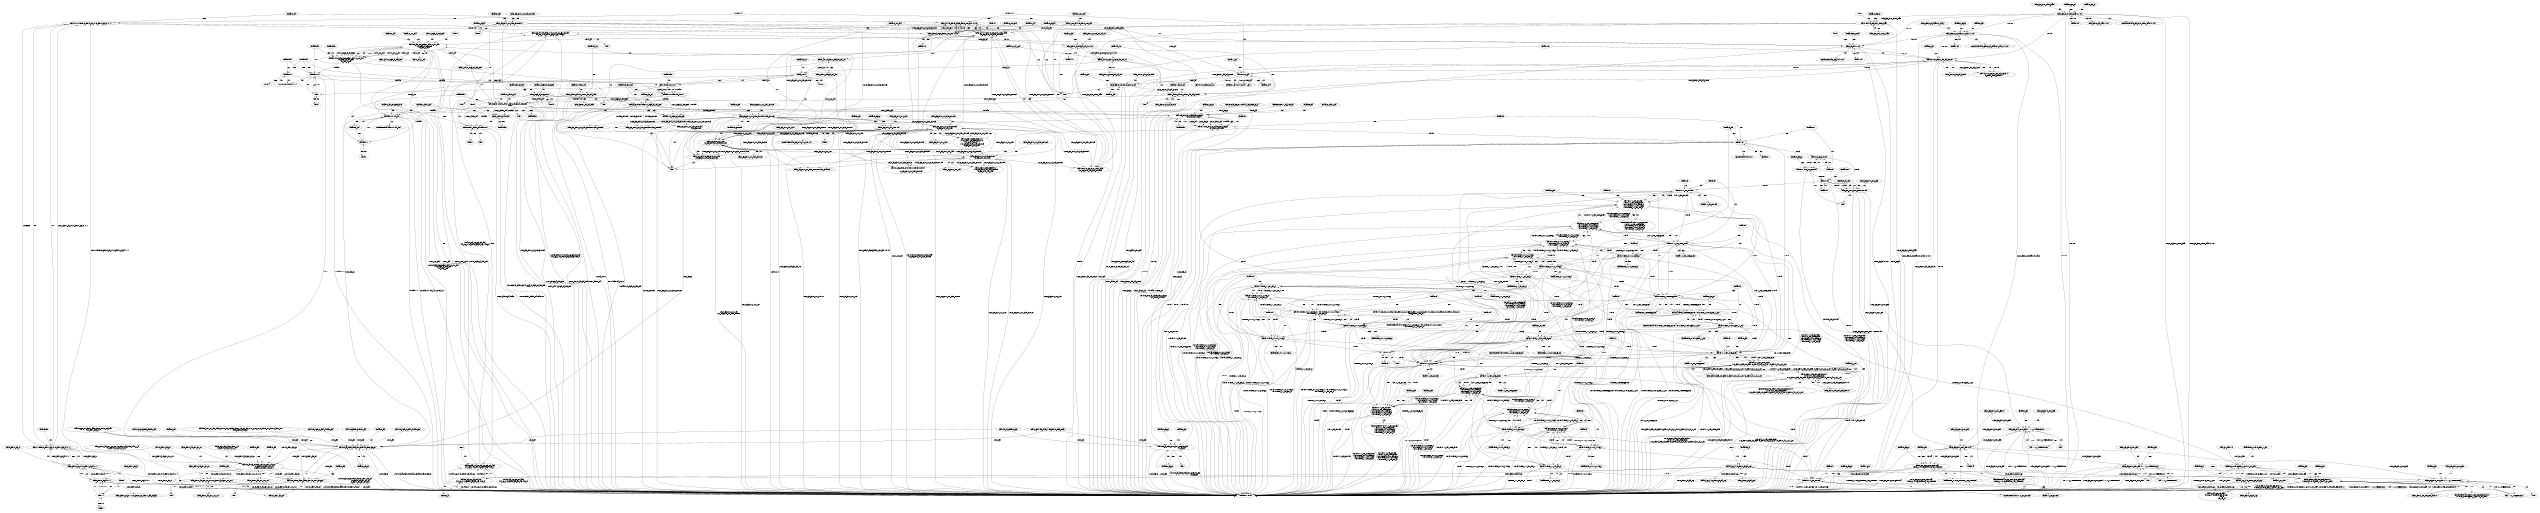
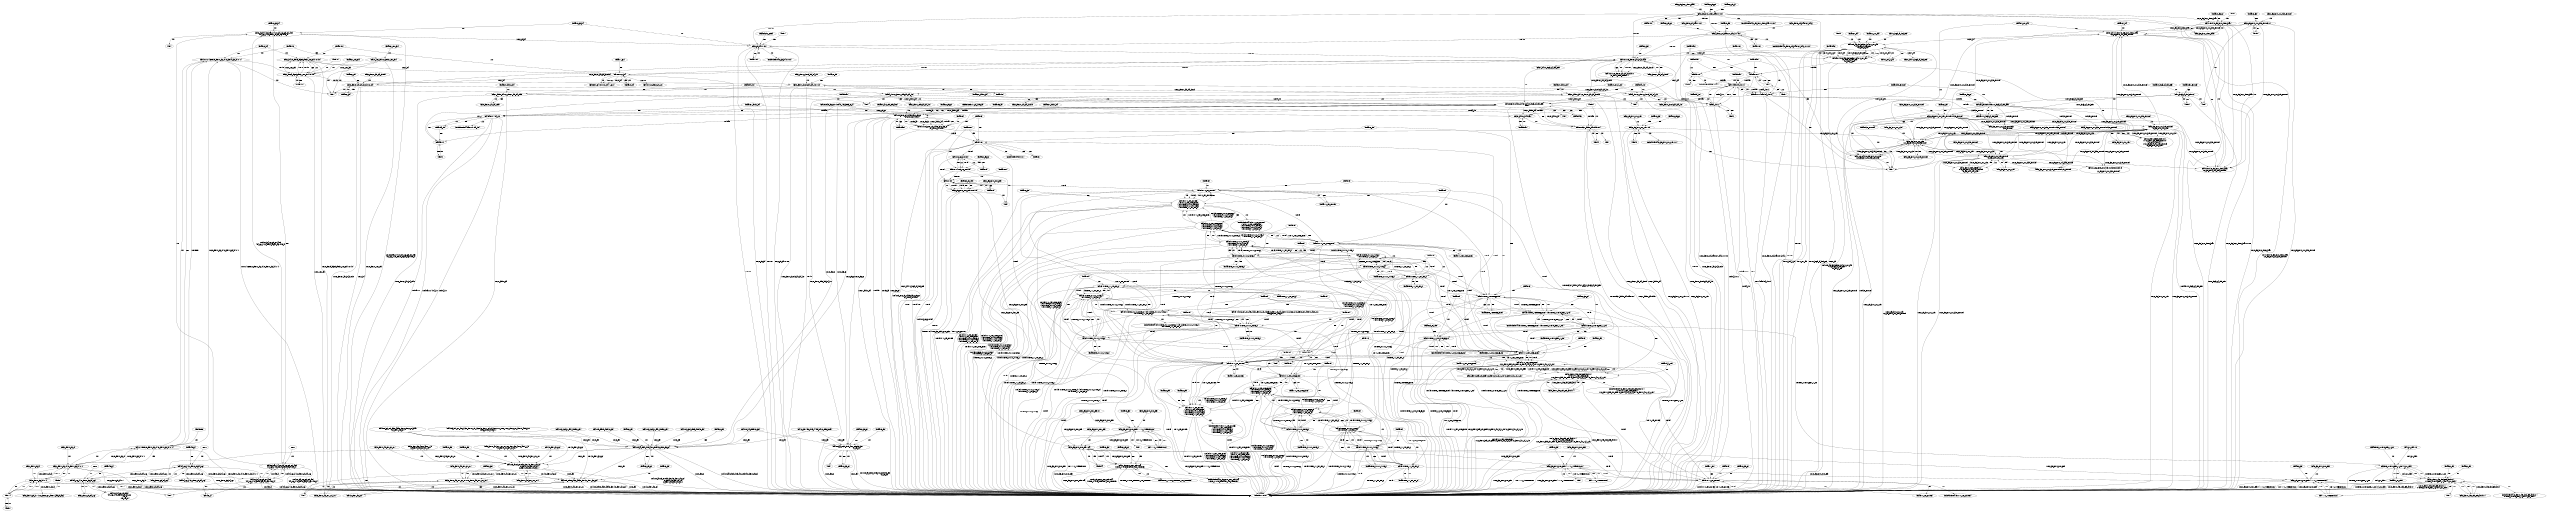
edge "(Call,MIN(buflen, buf_size - 8))" -> "(Call,-1)": now "(Call,MIN(buflen, buf_size - 8))" -> "(Call,buf_size - 8)"
